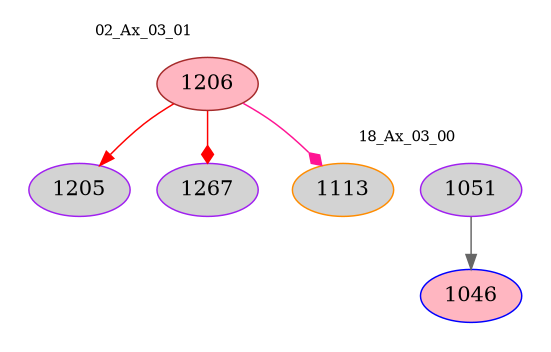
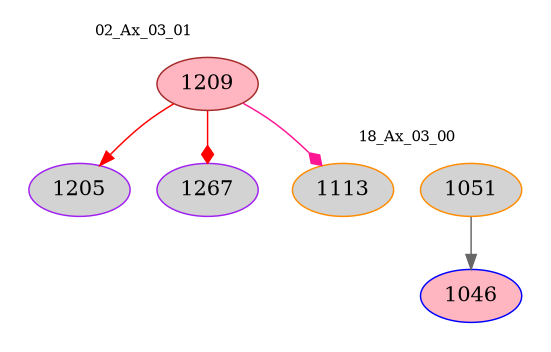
node "1206": label "1206" -> "1209"
node "1051": color purple -> darkorange
